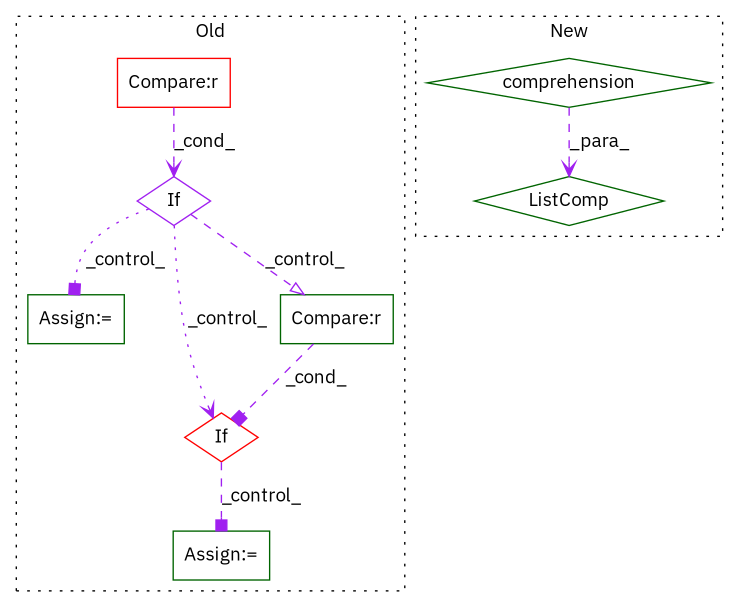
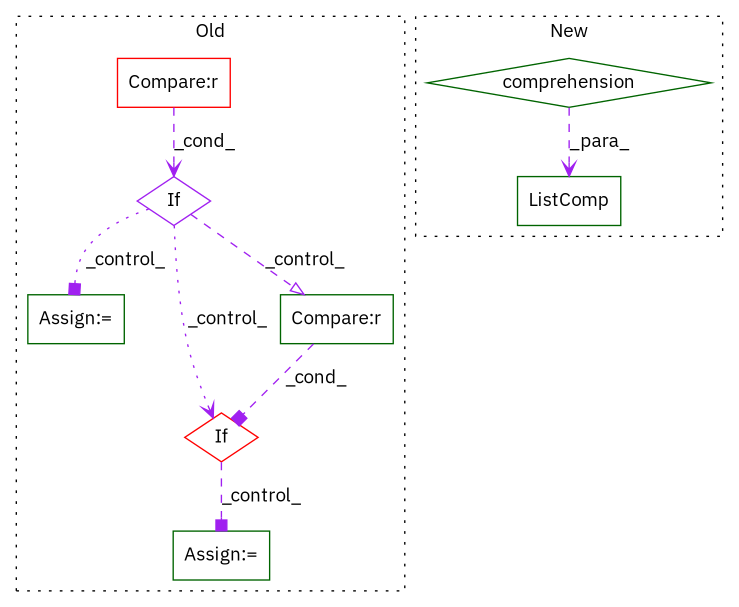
node "ListComp": shape diamond -> box
